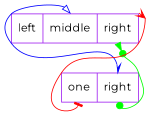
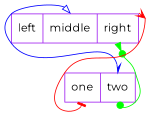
node "one": text "right" -> "two"
